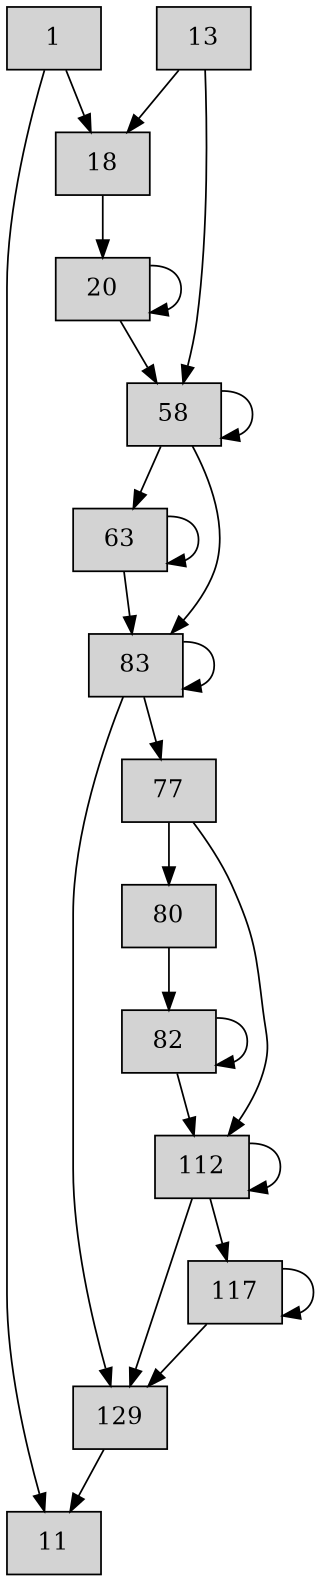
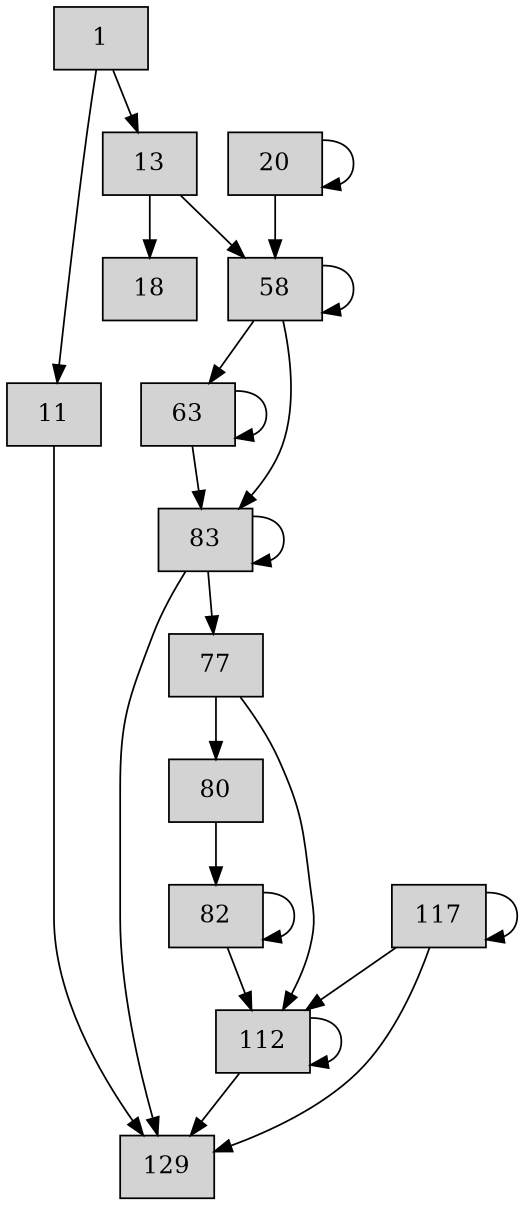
edge "1" -> "18": now "1" -> "13"
edge "18" -> "20": removed
edge "112" -> "117": reversed
edge "129" -> "11": reversed
